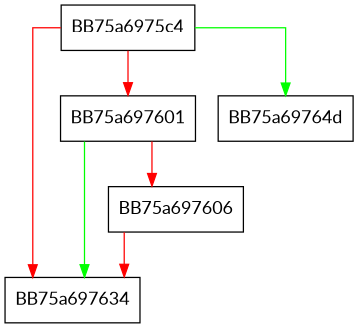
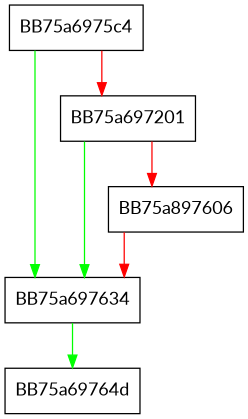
edge "BB75a6975c4" -> "BB75a69764d": now "BB75a697634" -> "BB75a69764d"
node "BB75a697601": label "BB75a697601" -> "BB75a697201"
edge "BB75a6975c4" -> "BB75a697634": color red -> green
node "BB75a697606": label "BB75a697606" -> "BB75a897606"
